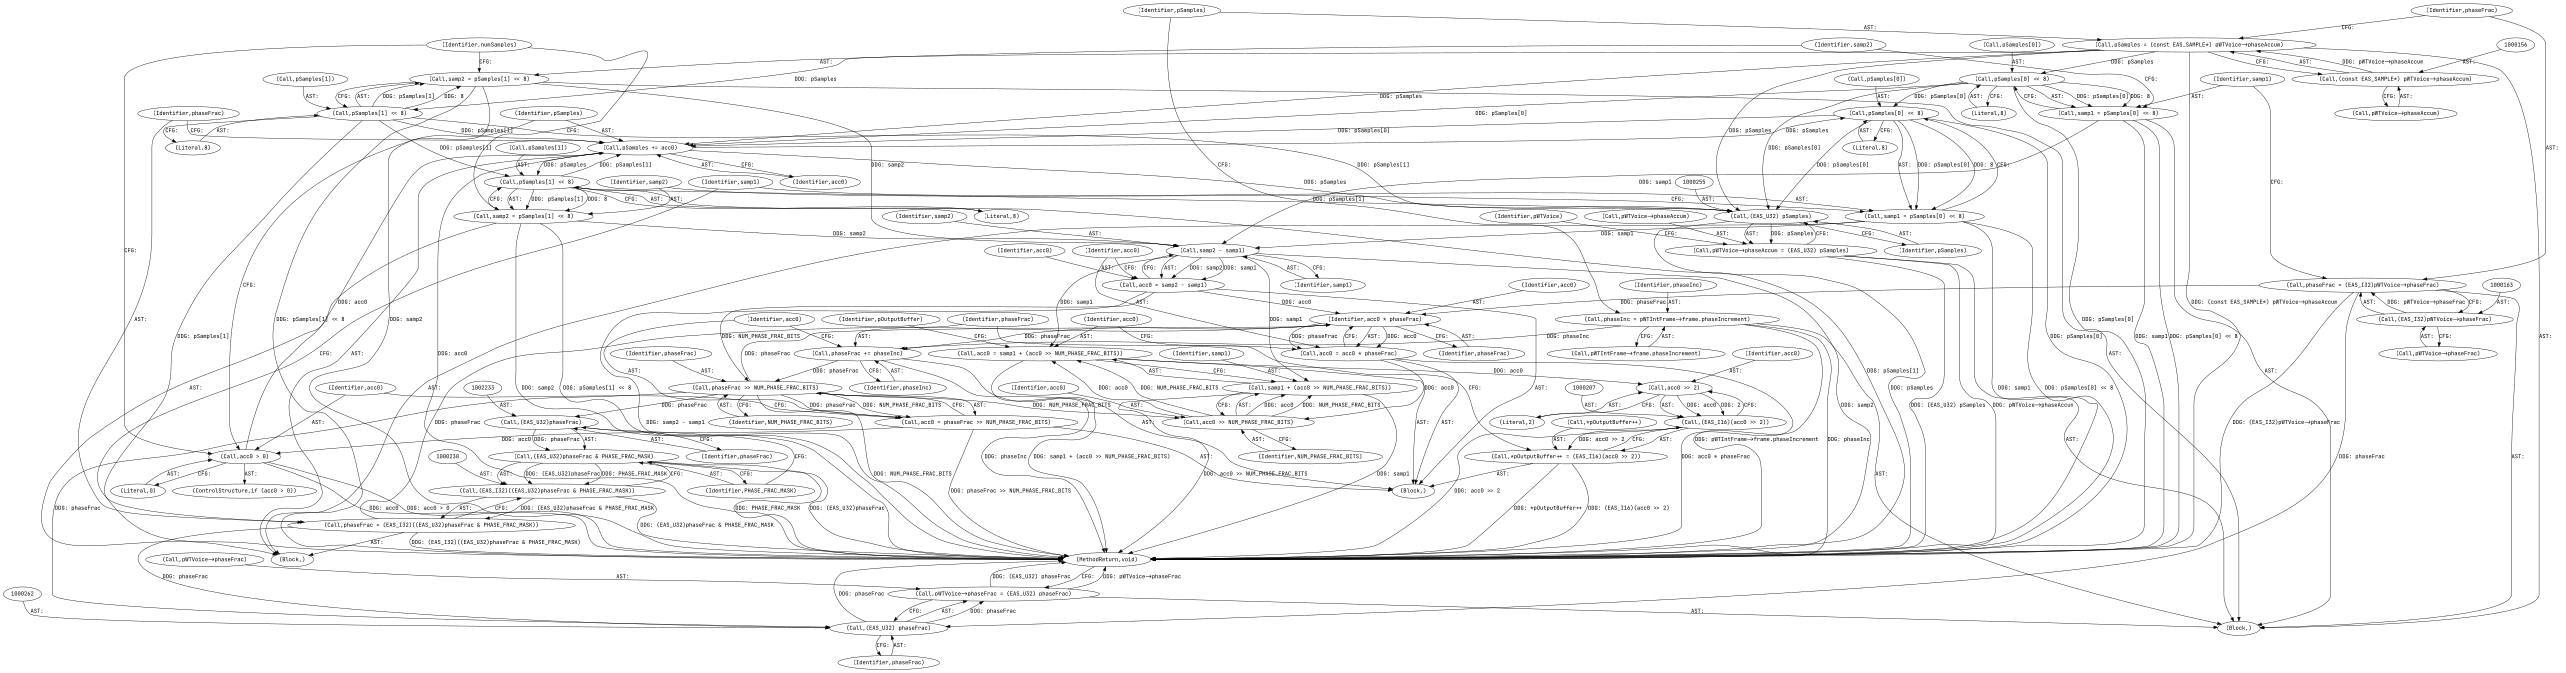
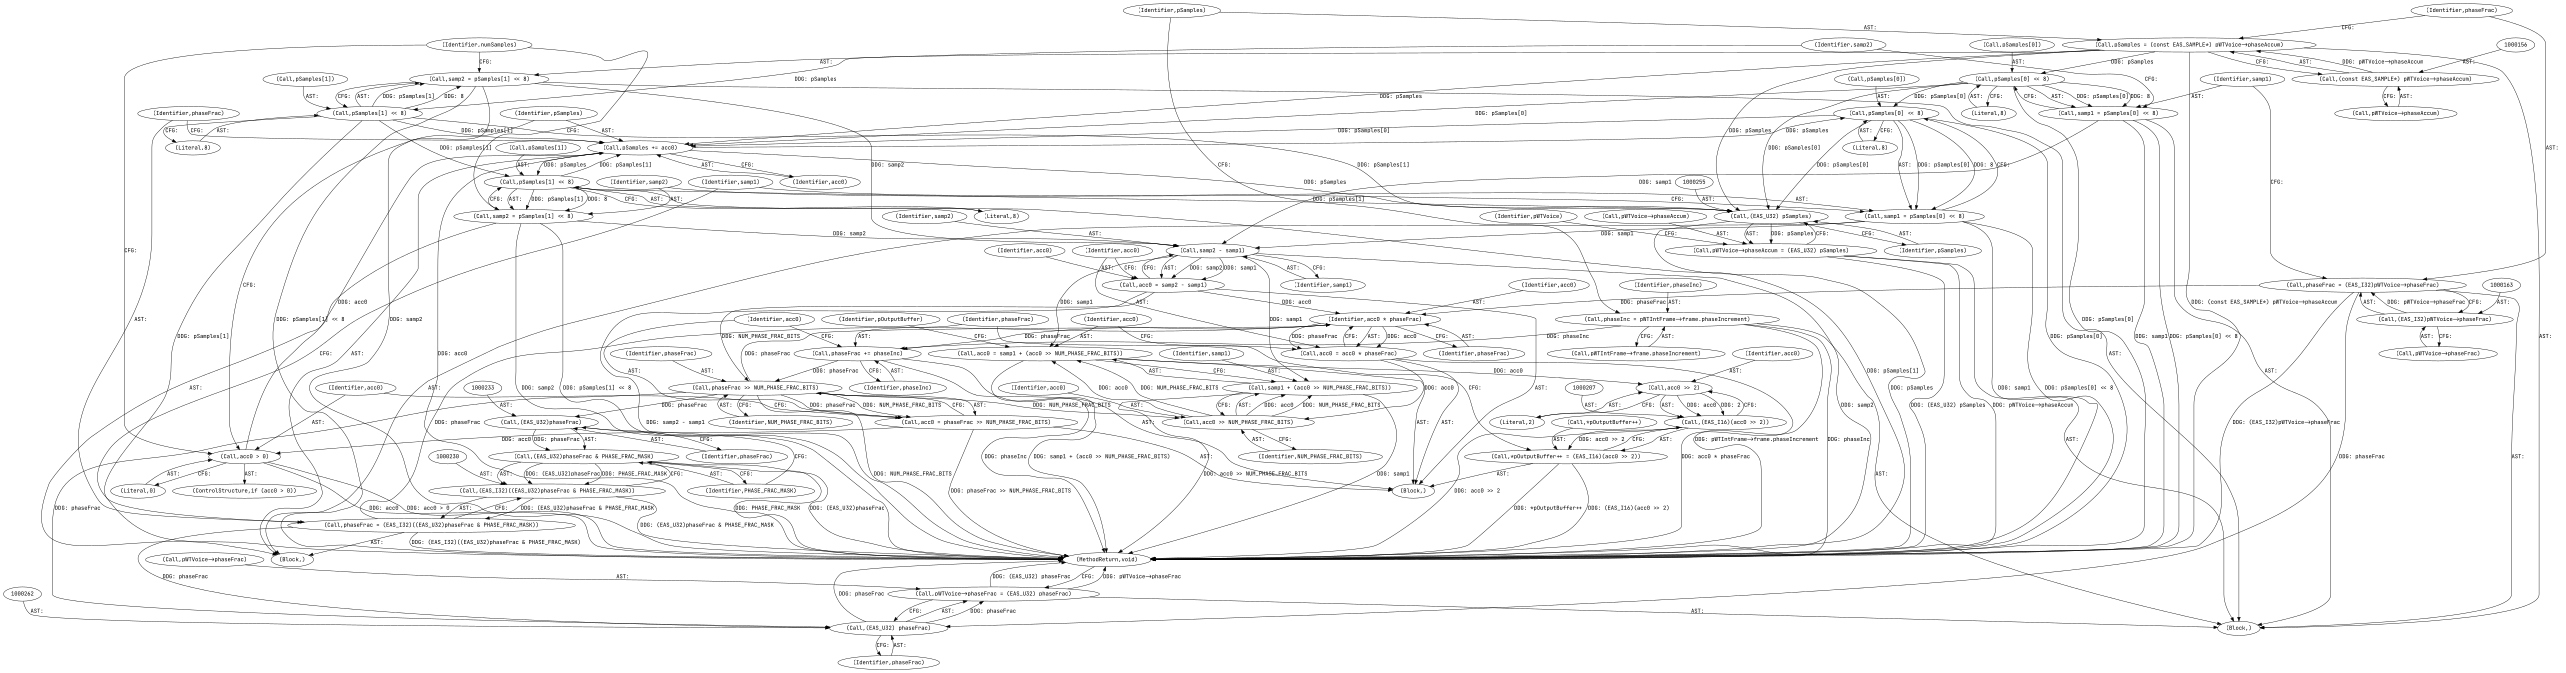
node "1002233": label "1002233" -> "1000233"
